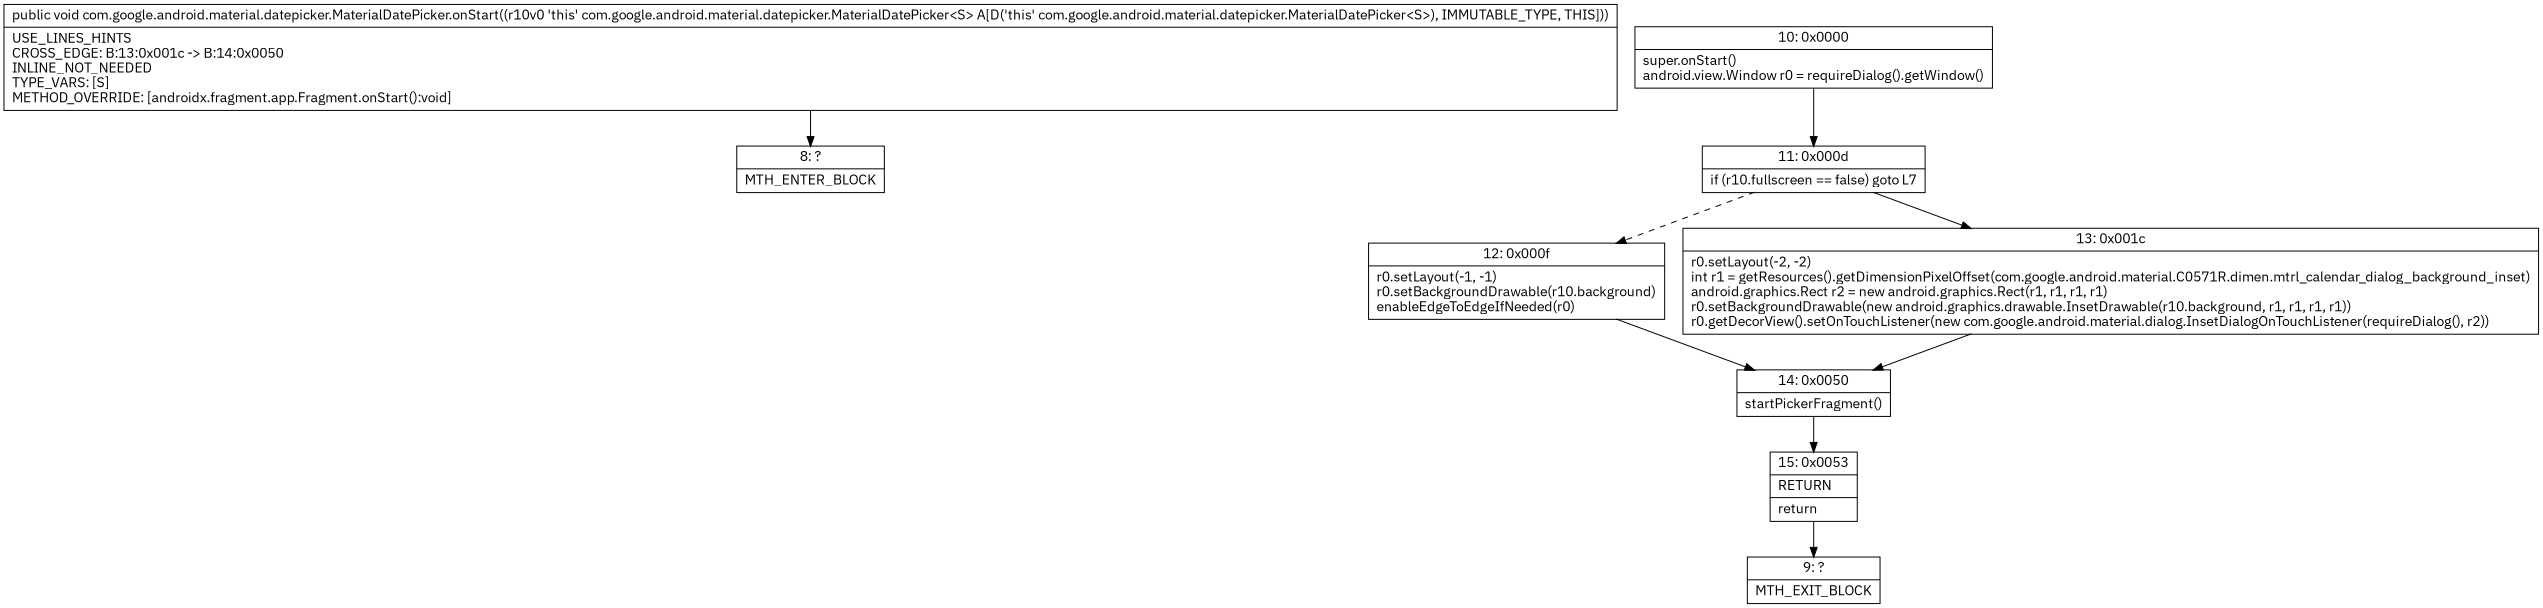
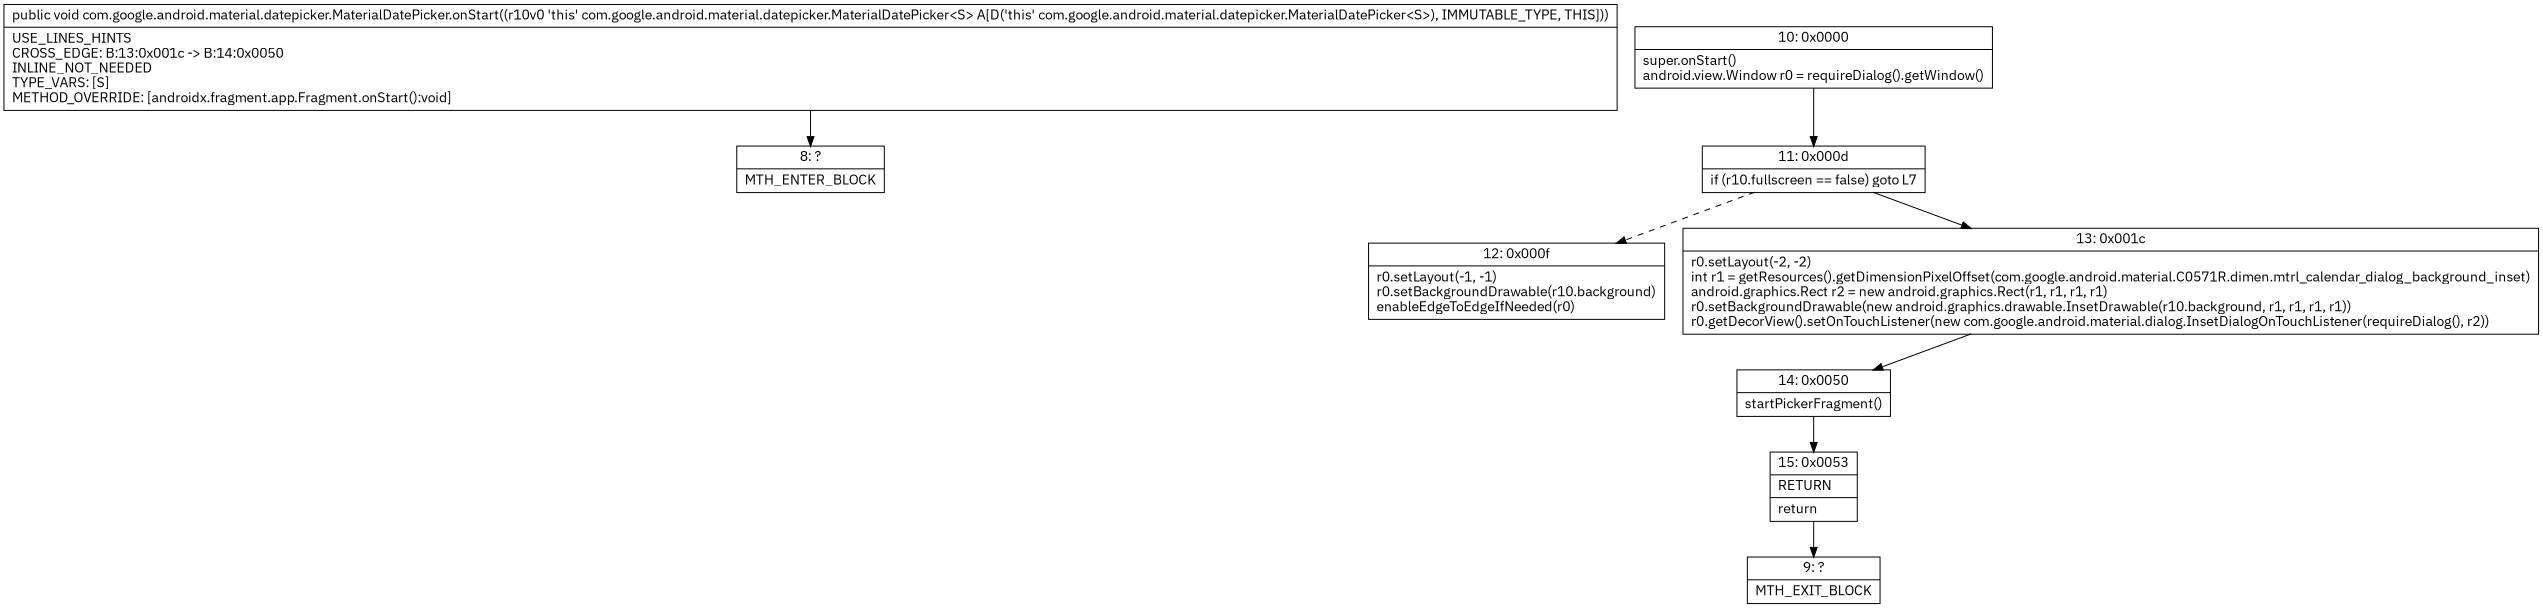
edge "12: 0x000f" -> "14: 0x0050": removed
